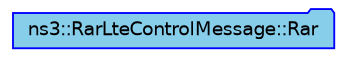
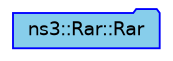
node "ns3::RarLteControlMessage::Rar": label "ns3::RarLteControlMessage::Rar" -> "ns3::Rar::Rar"
